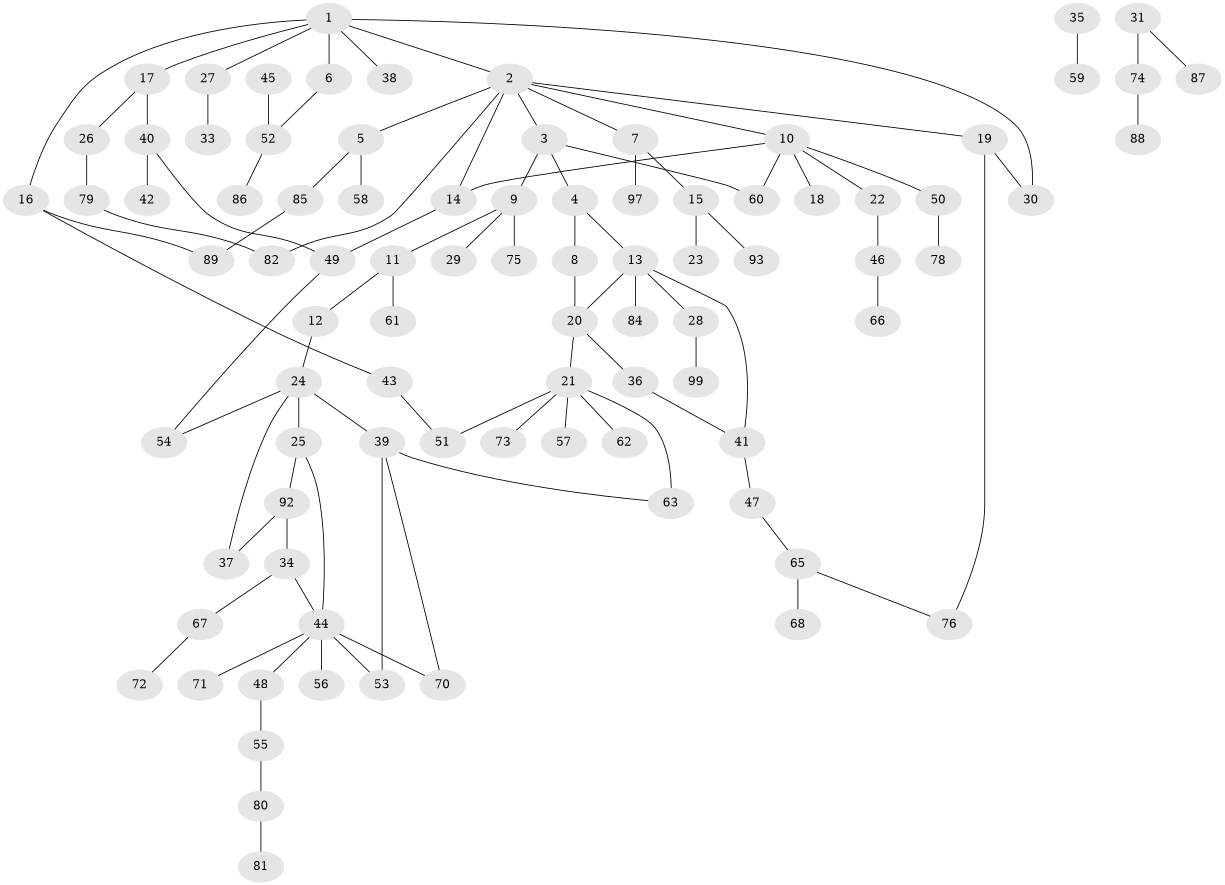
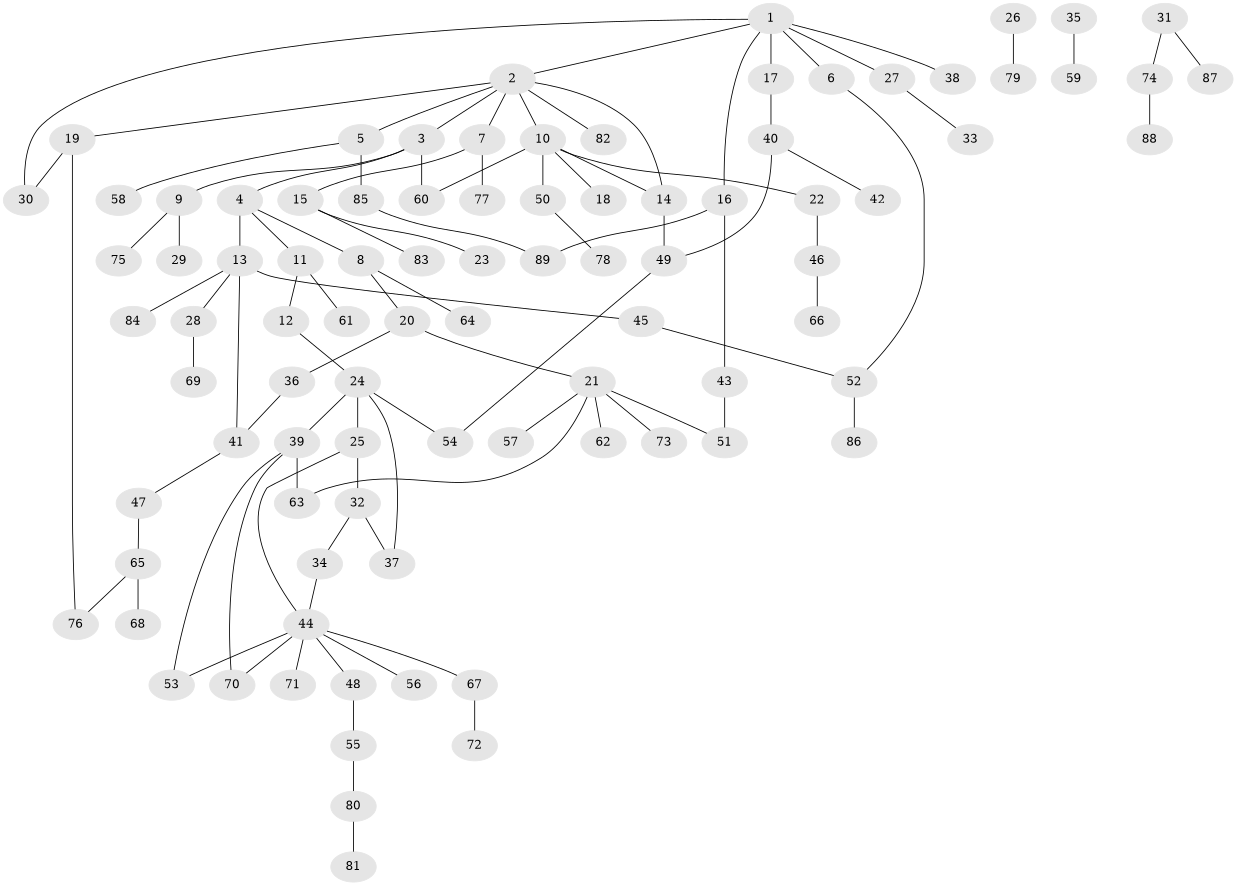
edge "17" -- "26": removed
node "97": label "97" -> "77"
edge "79" -- "82": removed
edge "9" -- "11": now "4" -- "11"
node "93": label "93" -> "83"
edge "13" -- "20": now "13" -- "45"
node "64": added
node "99": label "99" -> "69"
node "92": label "92" -> "32"
edge "34" -- "67": now "44" -- "67"
